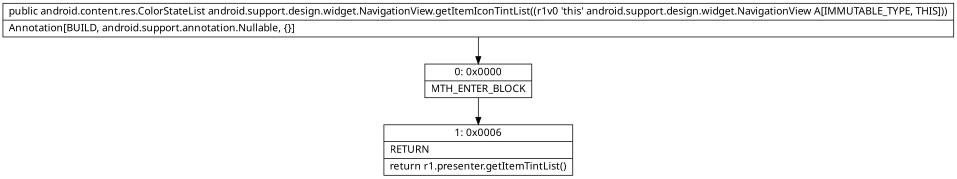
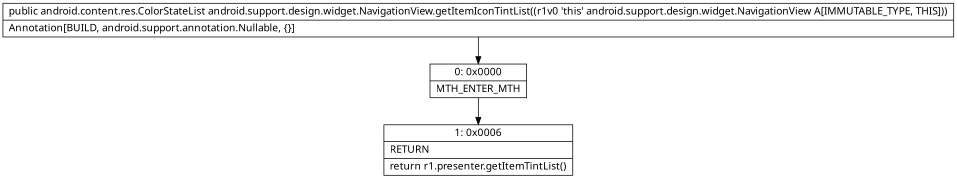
node "0: 0x0000": text "MTH_ENTER_BLOCK" -> "MTH_ENTER_MTH"
